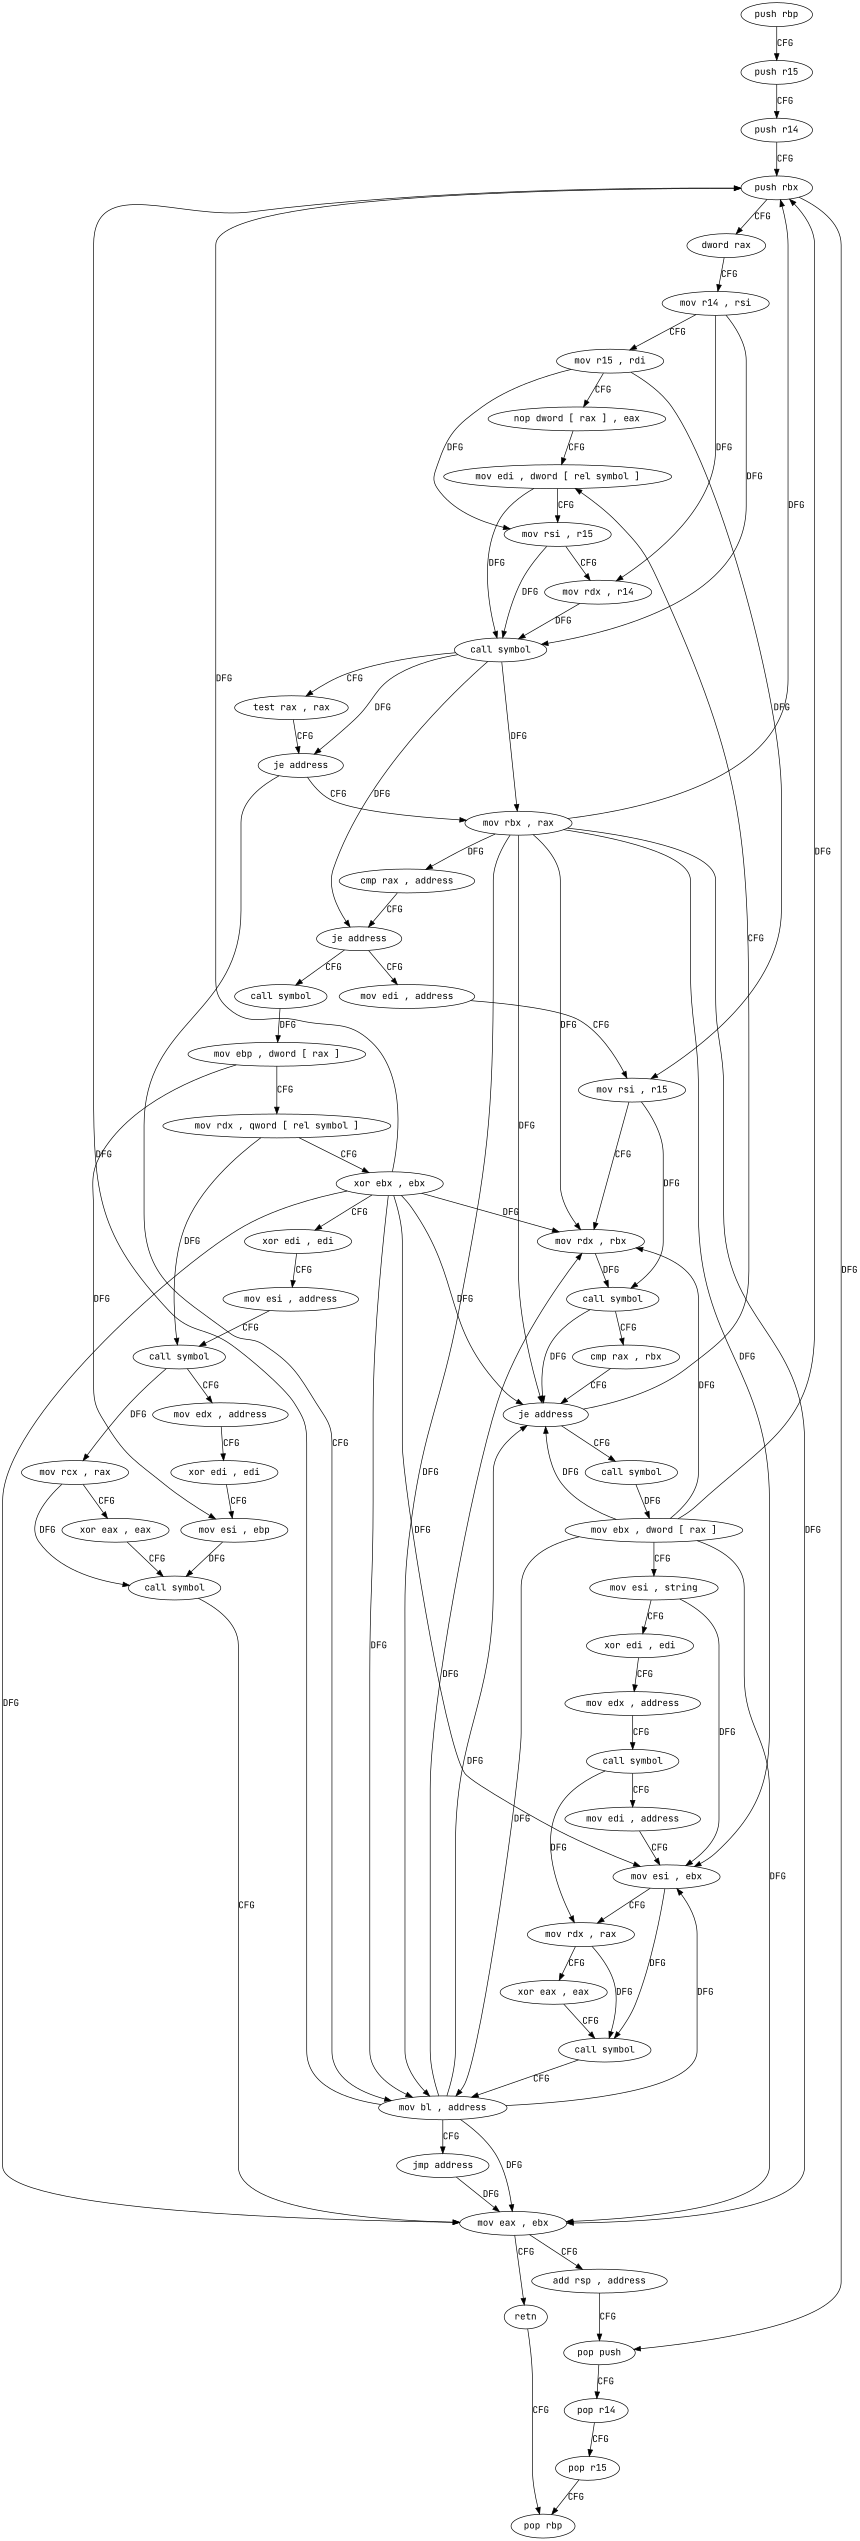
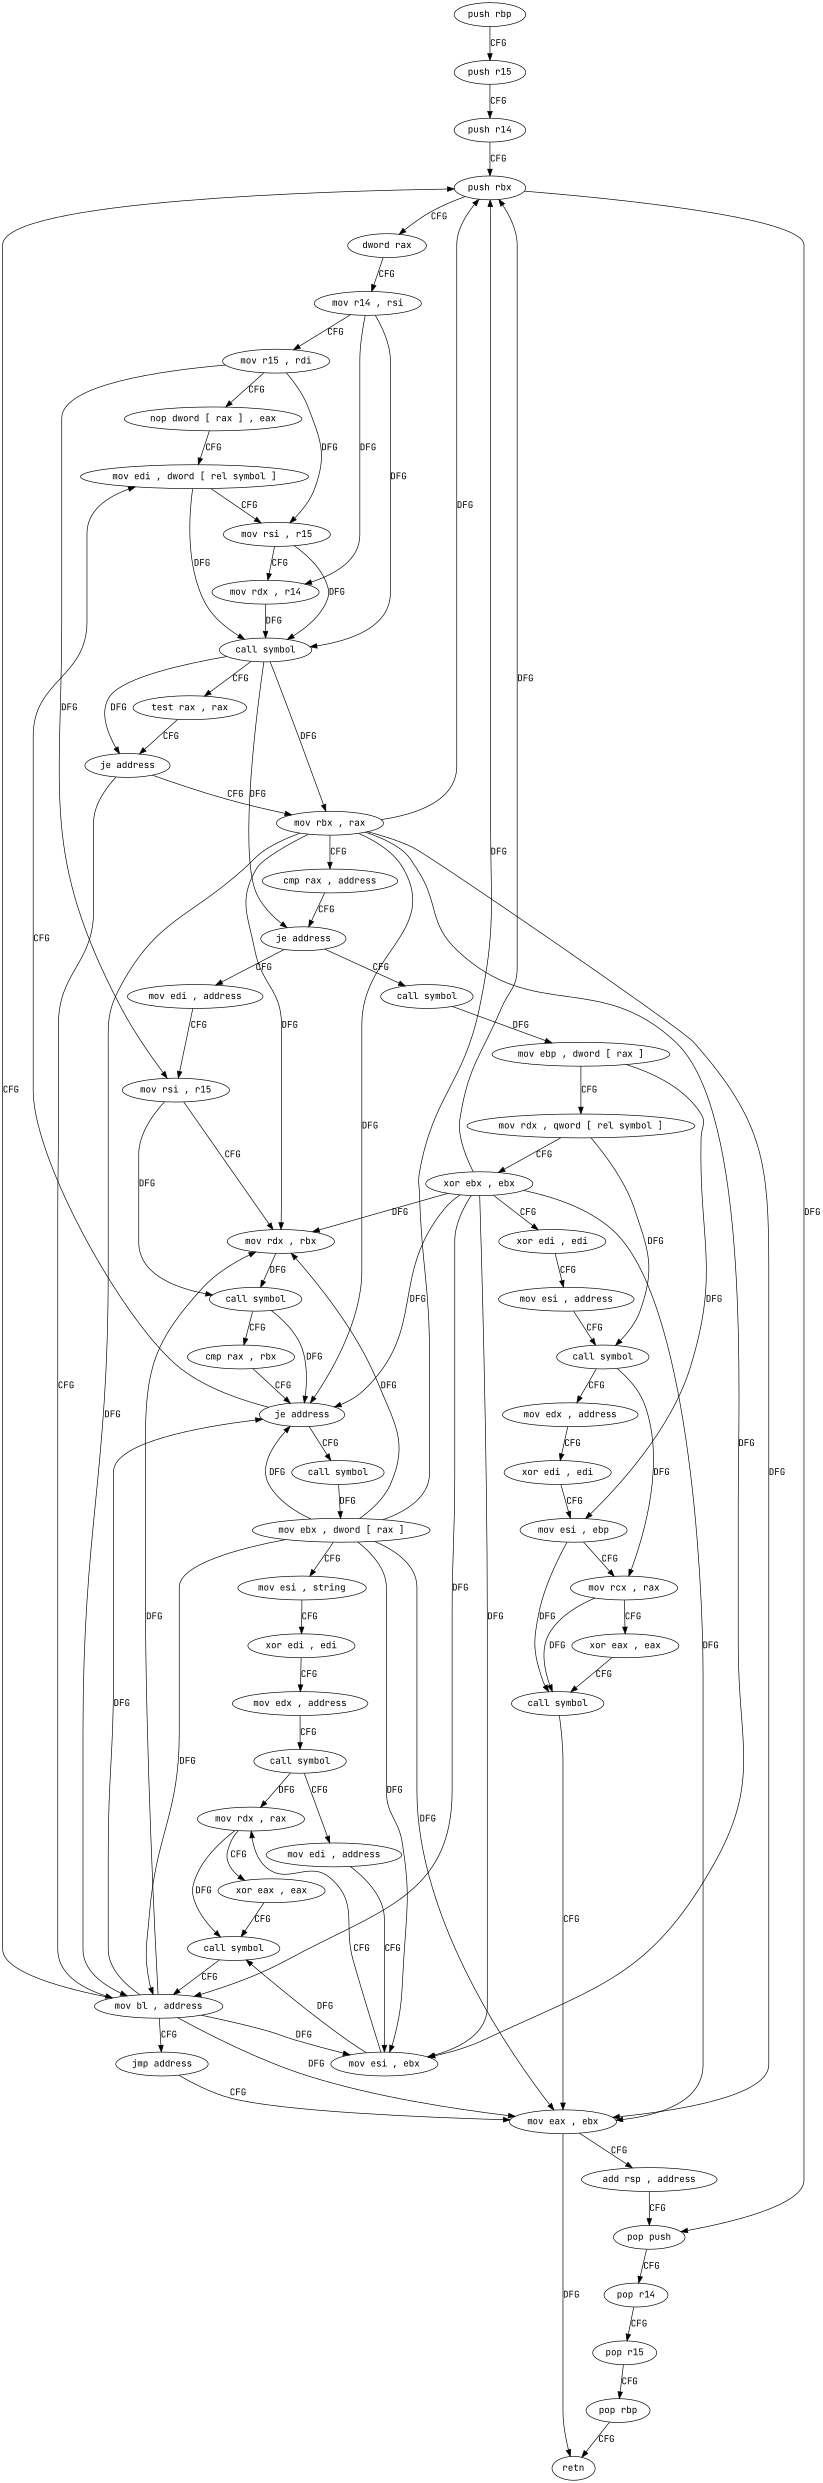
edge "mov rbx , rax" -> "cmp rax , address": label "DFG" -> "CFG"
edge "mov bl , address" -> "push rbx": label "DFG" -> "CFG"
edge "mov esi , ebp" -> "mov rcx , rax": added, label "CFG"
edge "mov esi , string" -> "mov esi , ebx": now "mov ebx , dword [ rax ]" -> "mov esi , ebx"
edge "jmp address" -> "mov eax , ebx": label "DFG" -> "CFG"
edge "mov eax , ebx" -> "retn": label "CFG" -> "DFG"
edge "retn" -> "pop rbp": reversed
